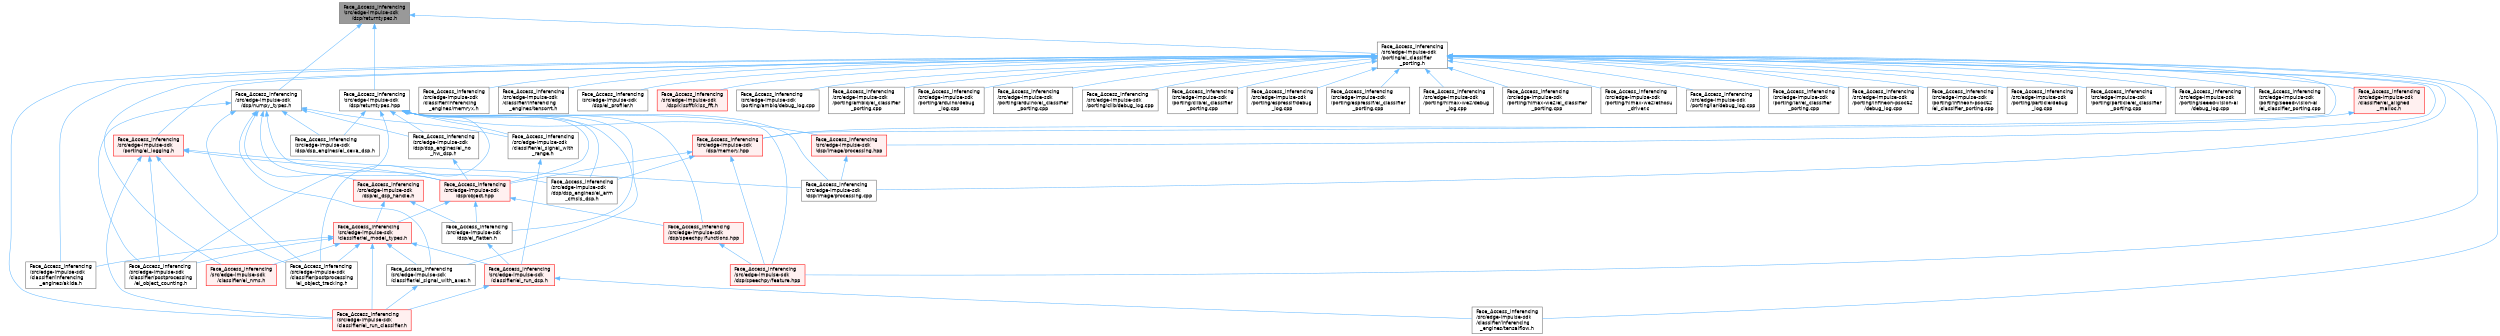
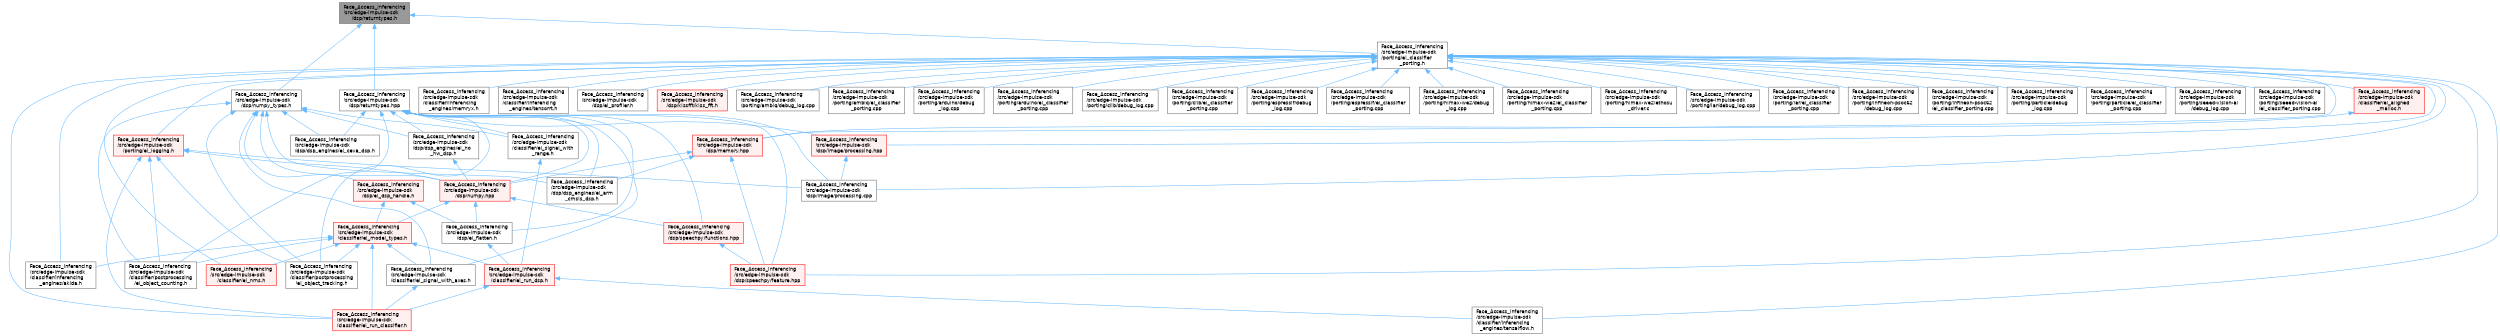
node "Face_Access_inferencing /src/edge-impulse-sdk /dsp/object.hpp": label "Face_Access_inferencing /src/edge-impulse-sdk /dsp/object.hpp" -> "Face_Access_inferencing /src/edge-impulse-sdk /dsp/numpy.hpp"
